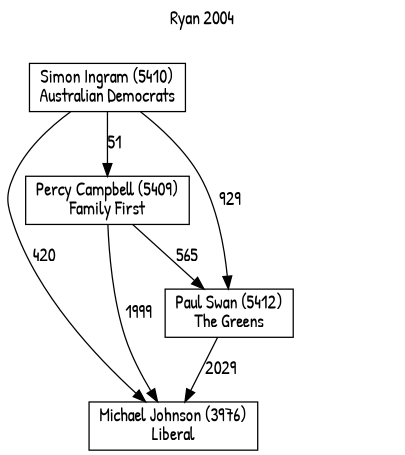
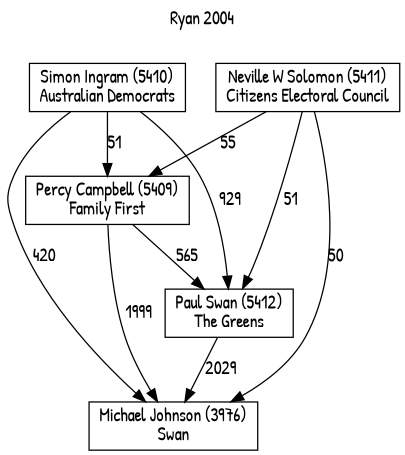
node "Neville W Solomon (5411) Citizens Electoral Council": added
node "Michael Johnson (3976) Liberal": label "Michael Johnson (3976) Liberal" -> "Michael Johnson (3976) Swan"
